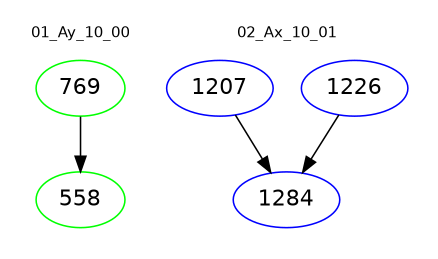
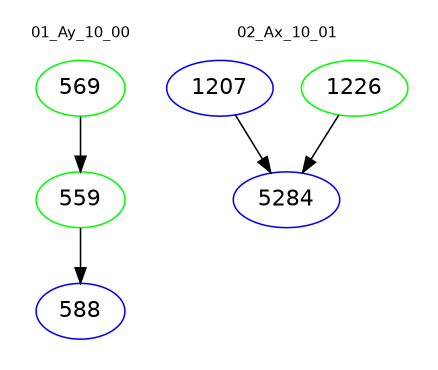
node "769": label "769" -> "569"
node "1226": color blue -> green
node "558": label "558" -> "559"
node "1284": label "1284" -> "5284"
node "588": added
